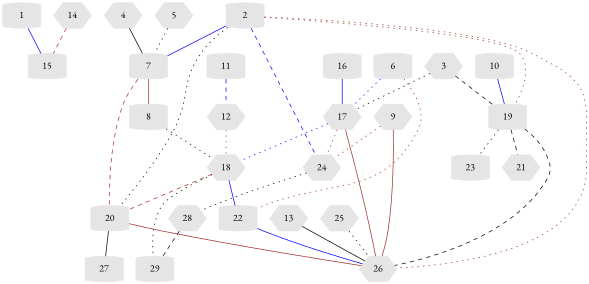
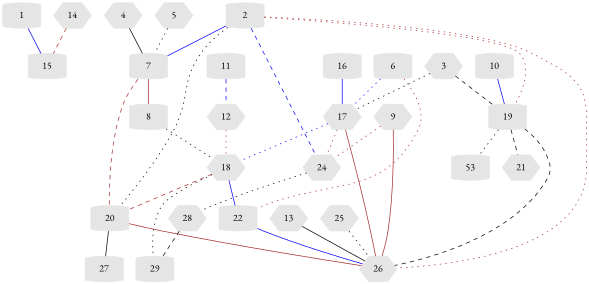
node "23": label "23" -> "53"
